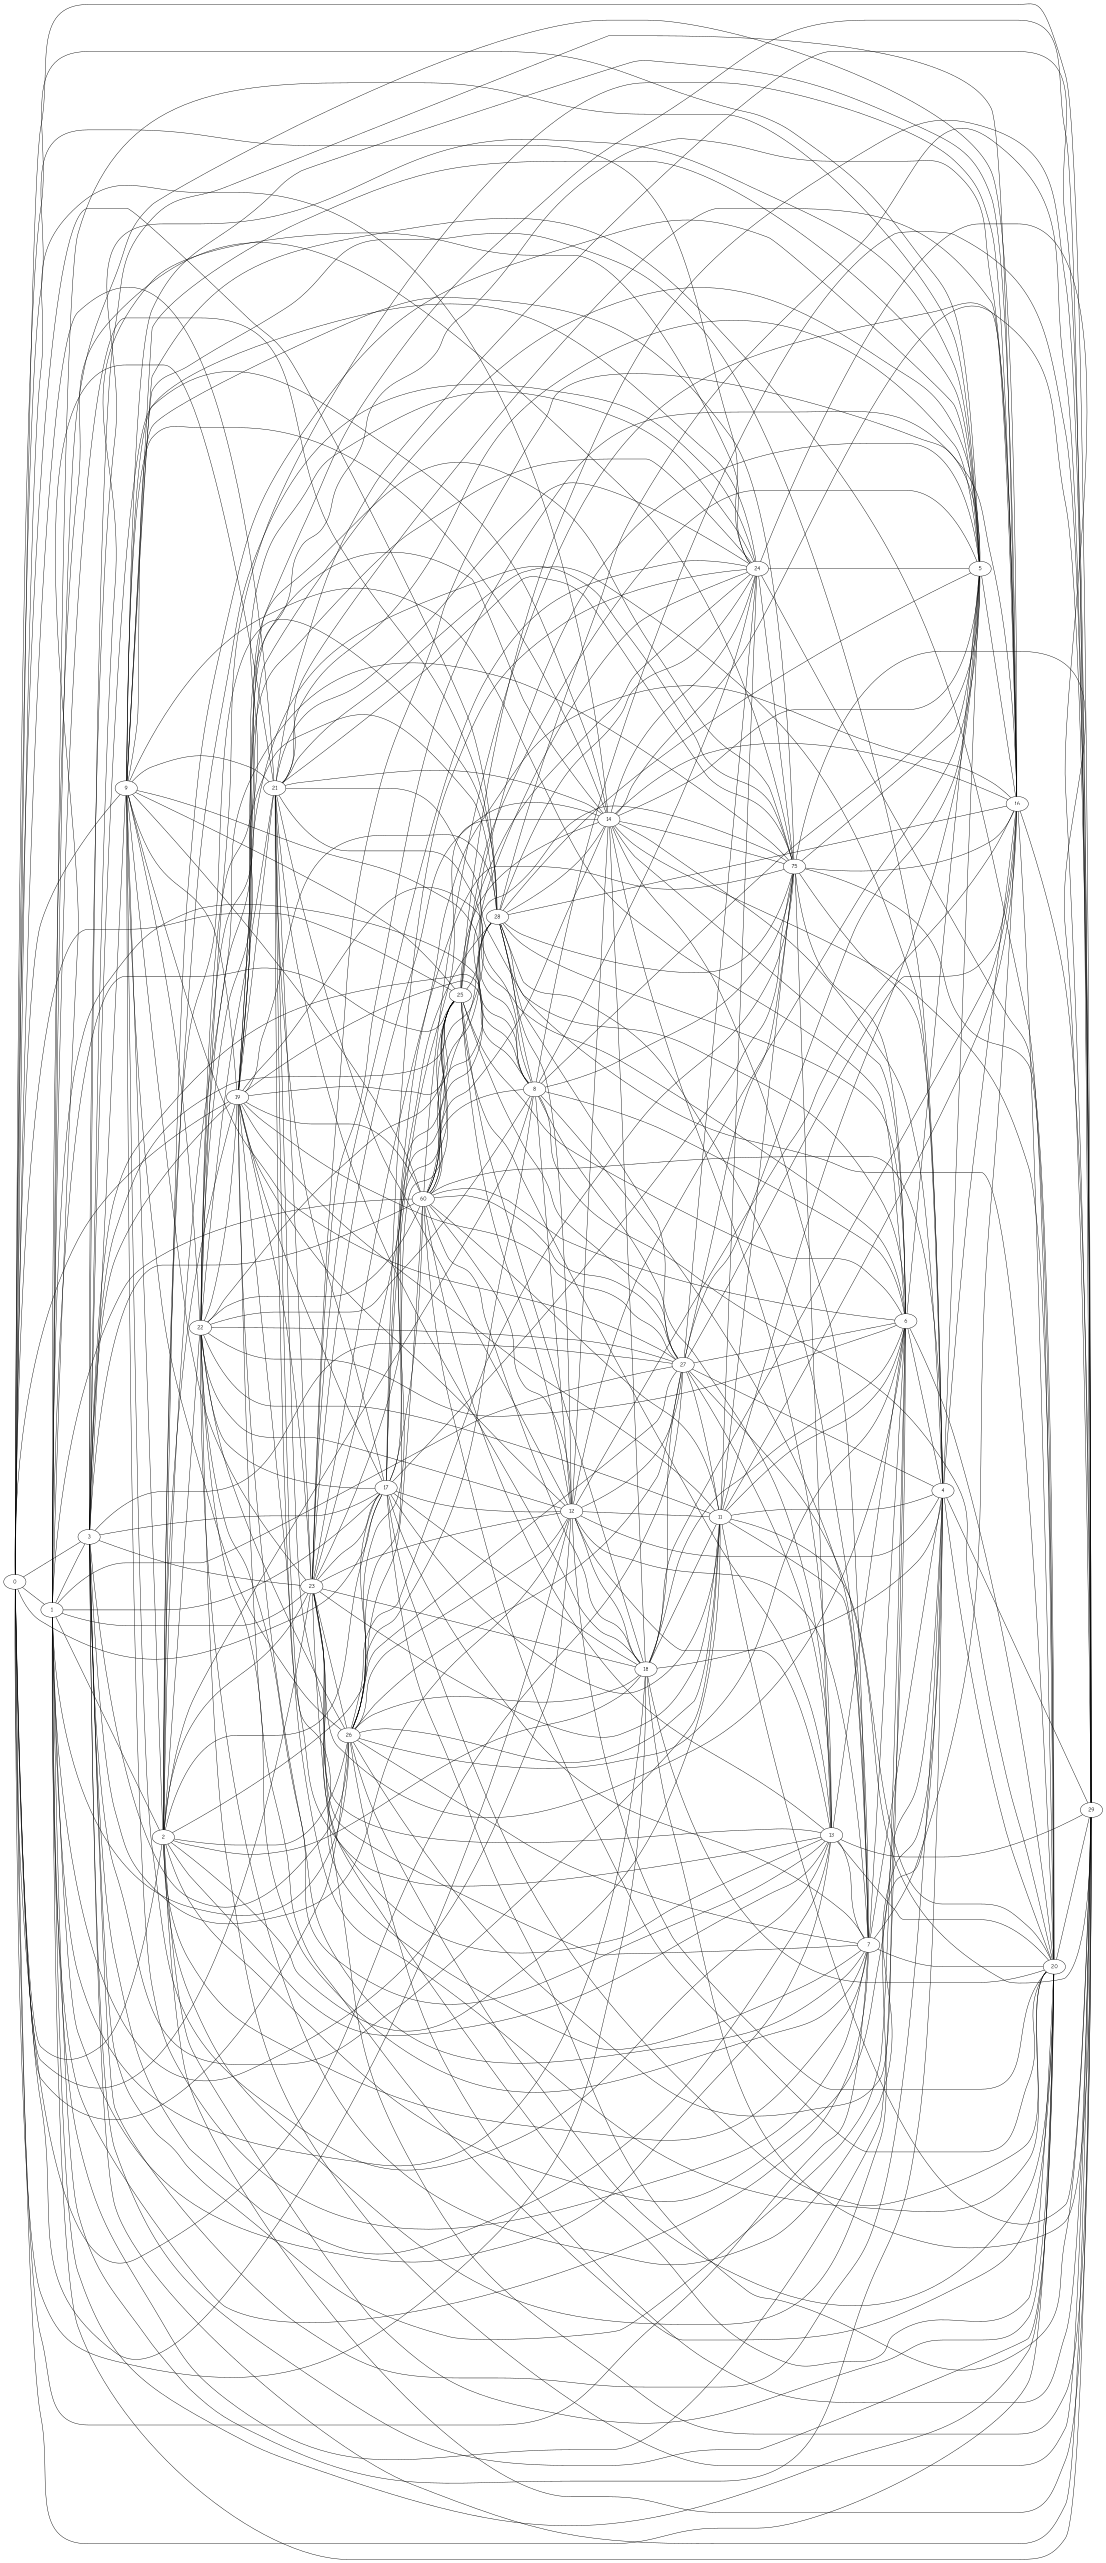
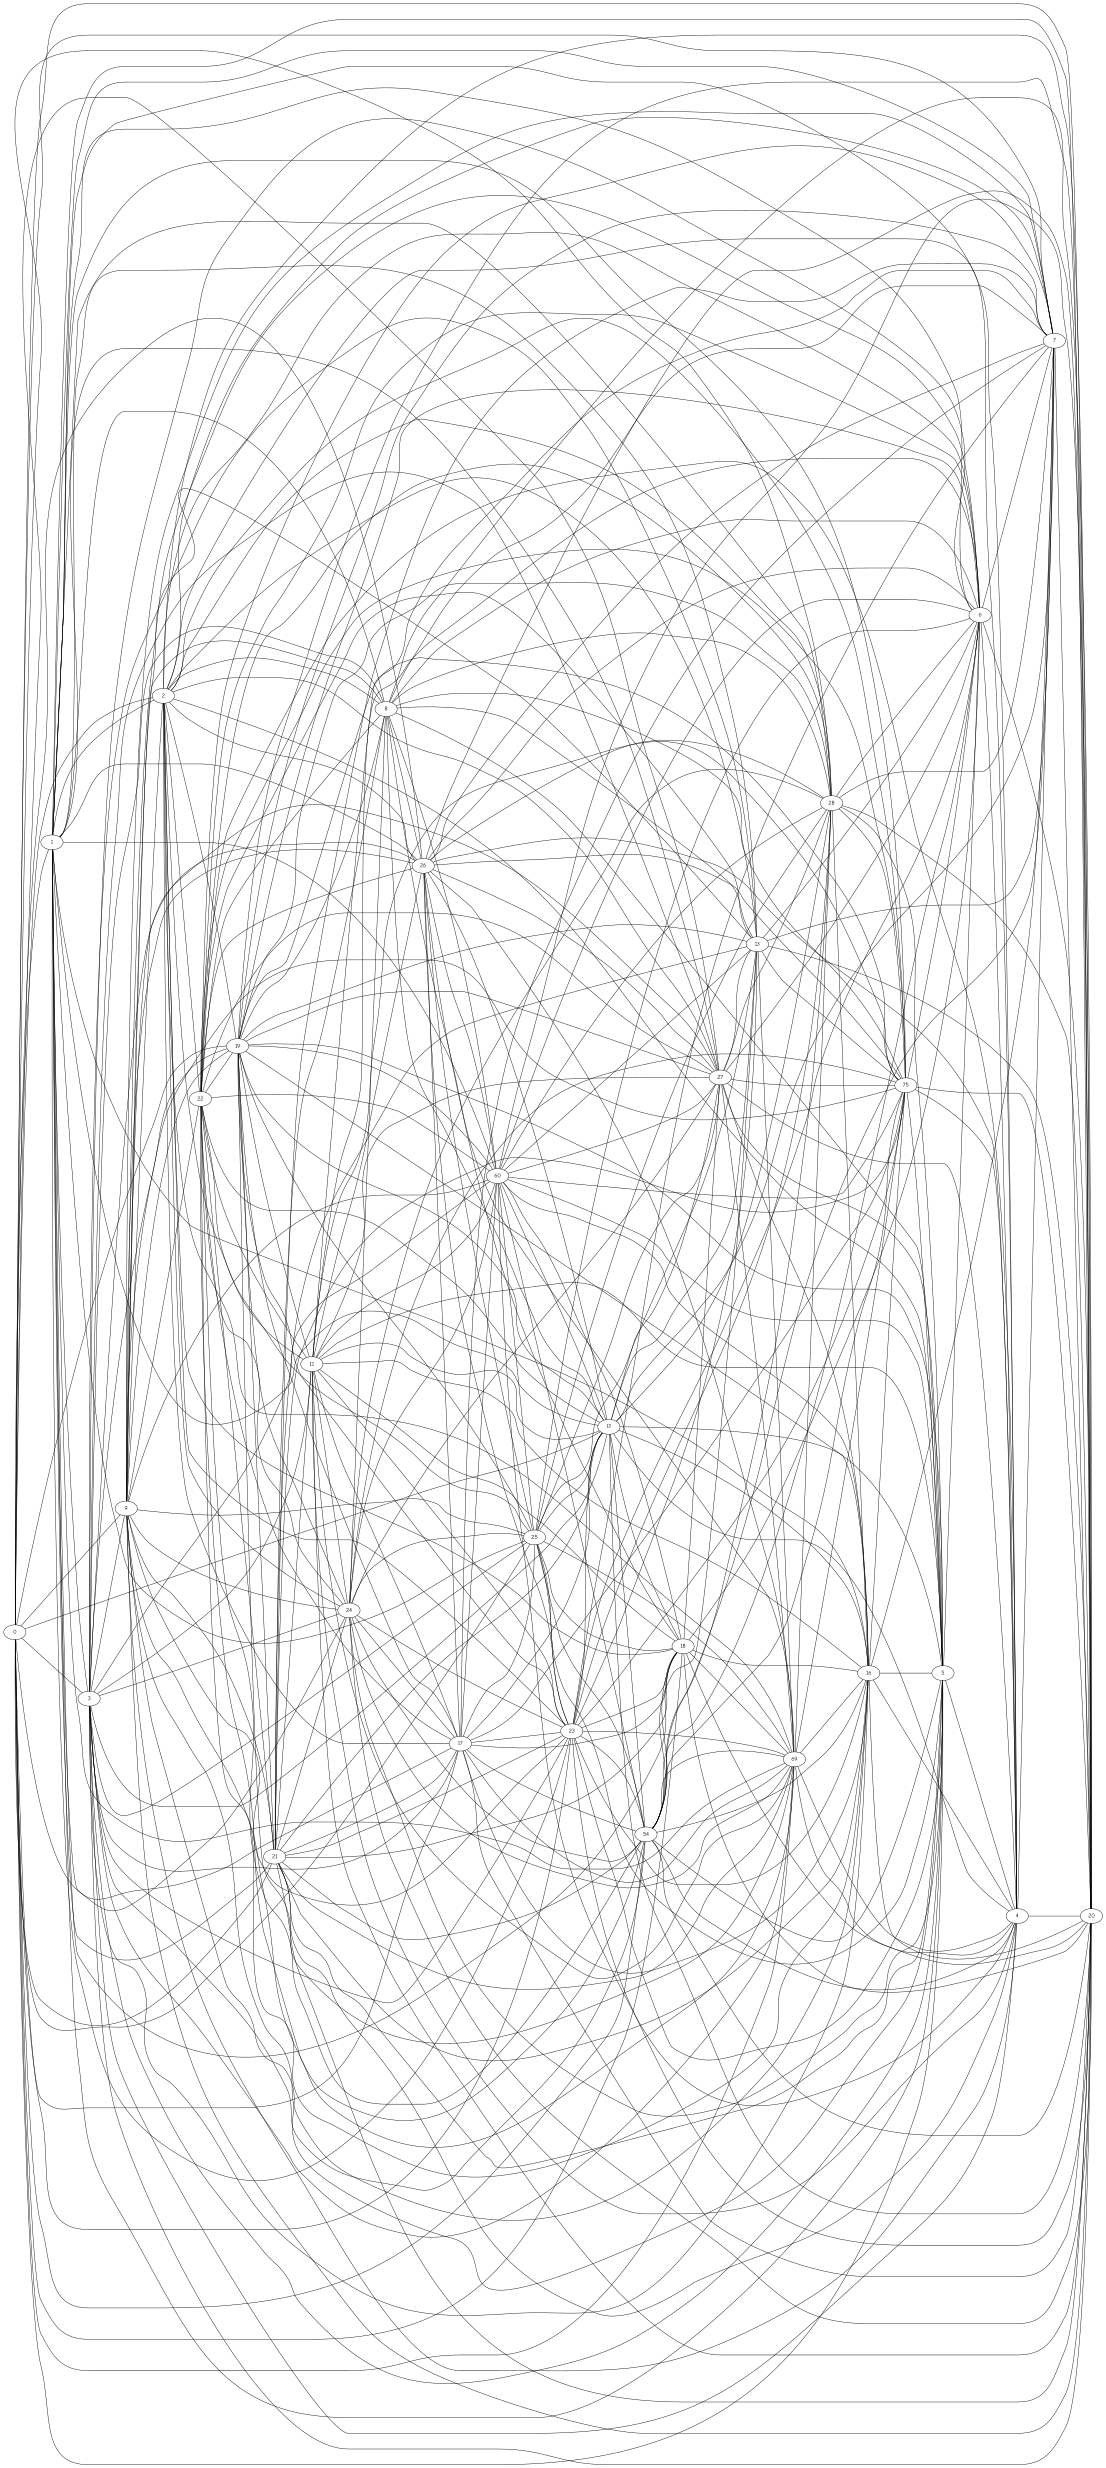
node "14": label "14" -> "54"
edge "21" -- "6": now "21" -- "11"
node "29": label "29" -> "69"
